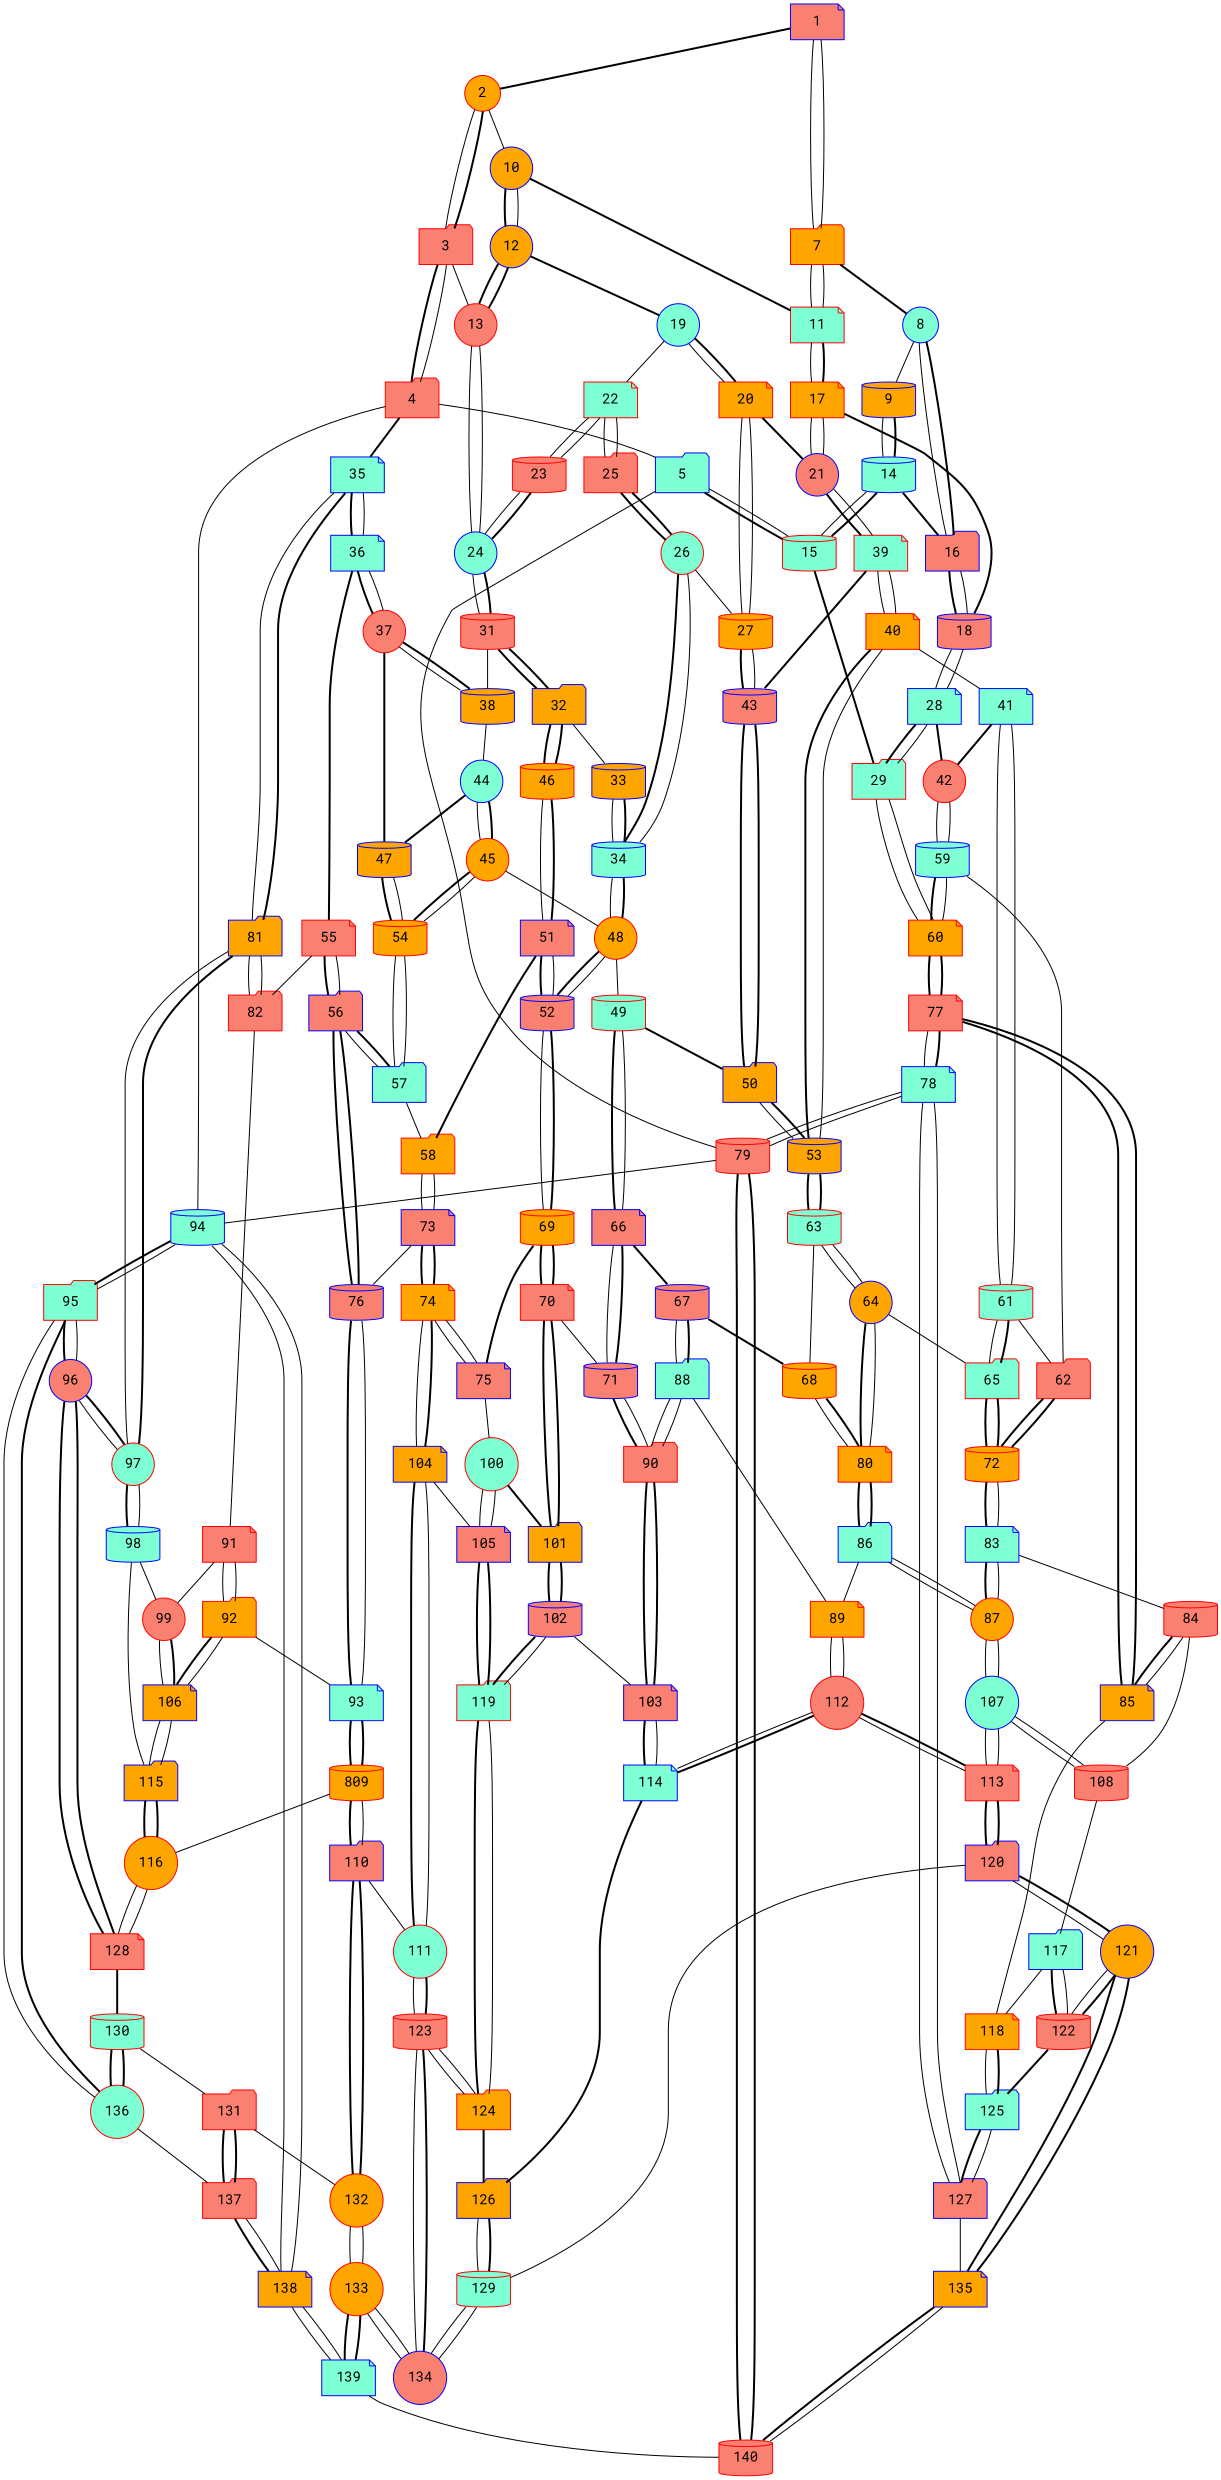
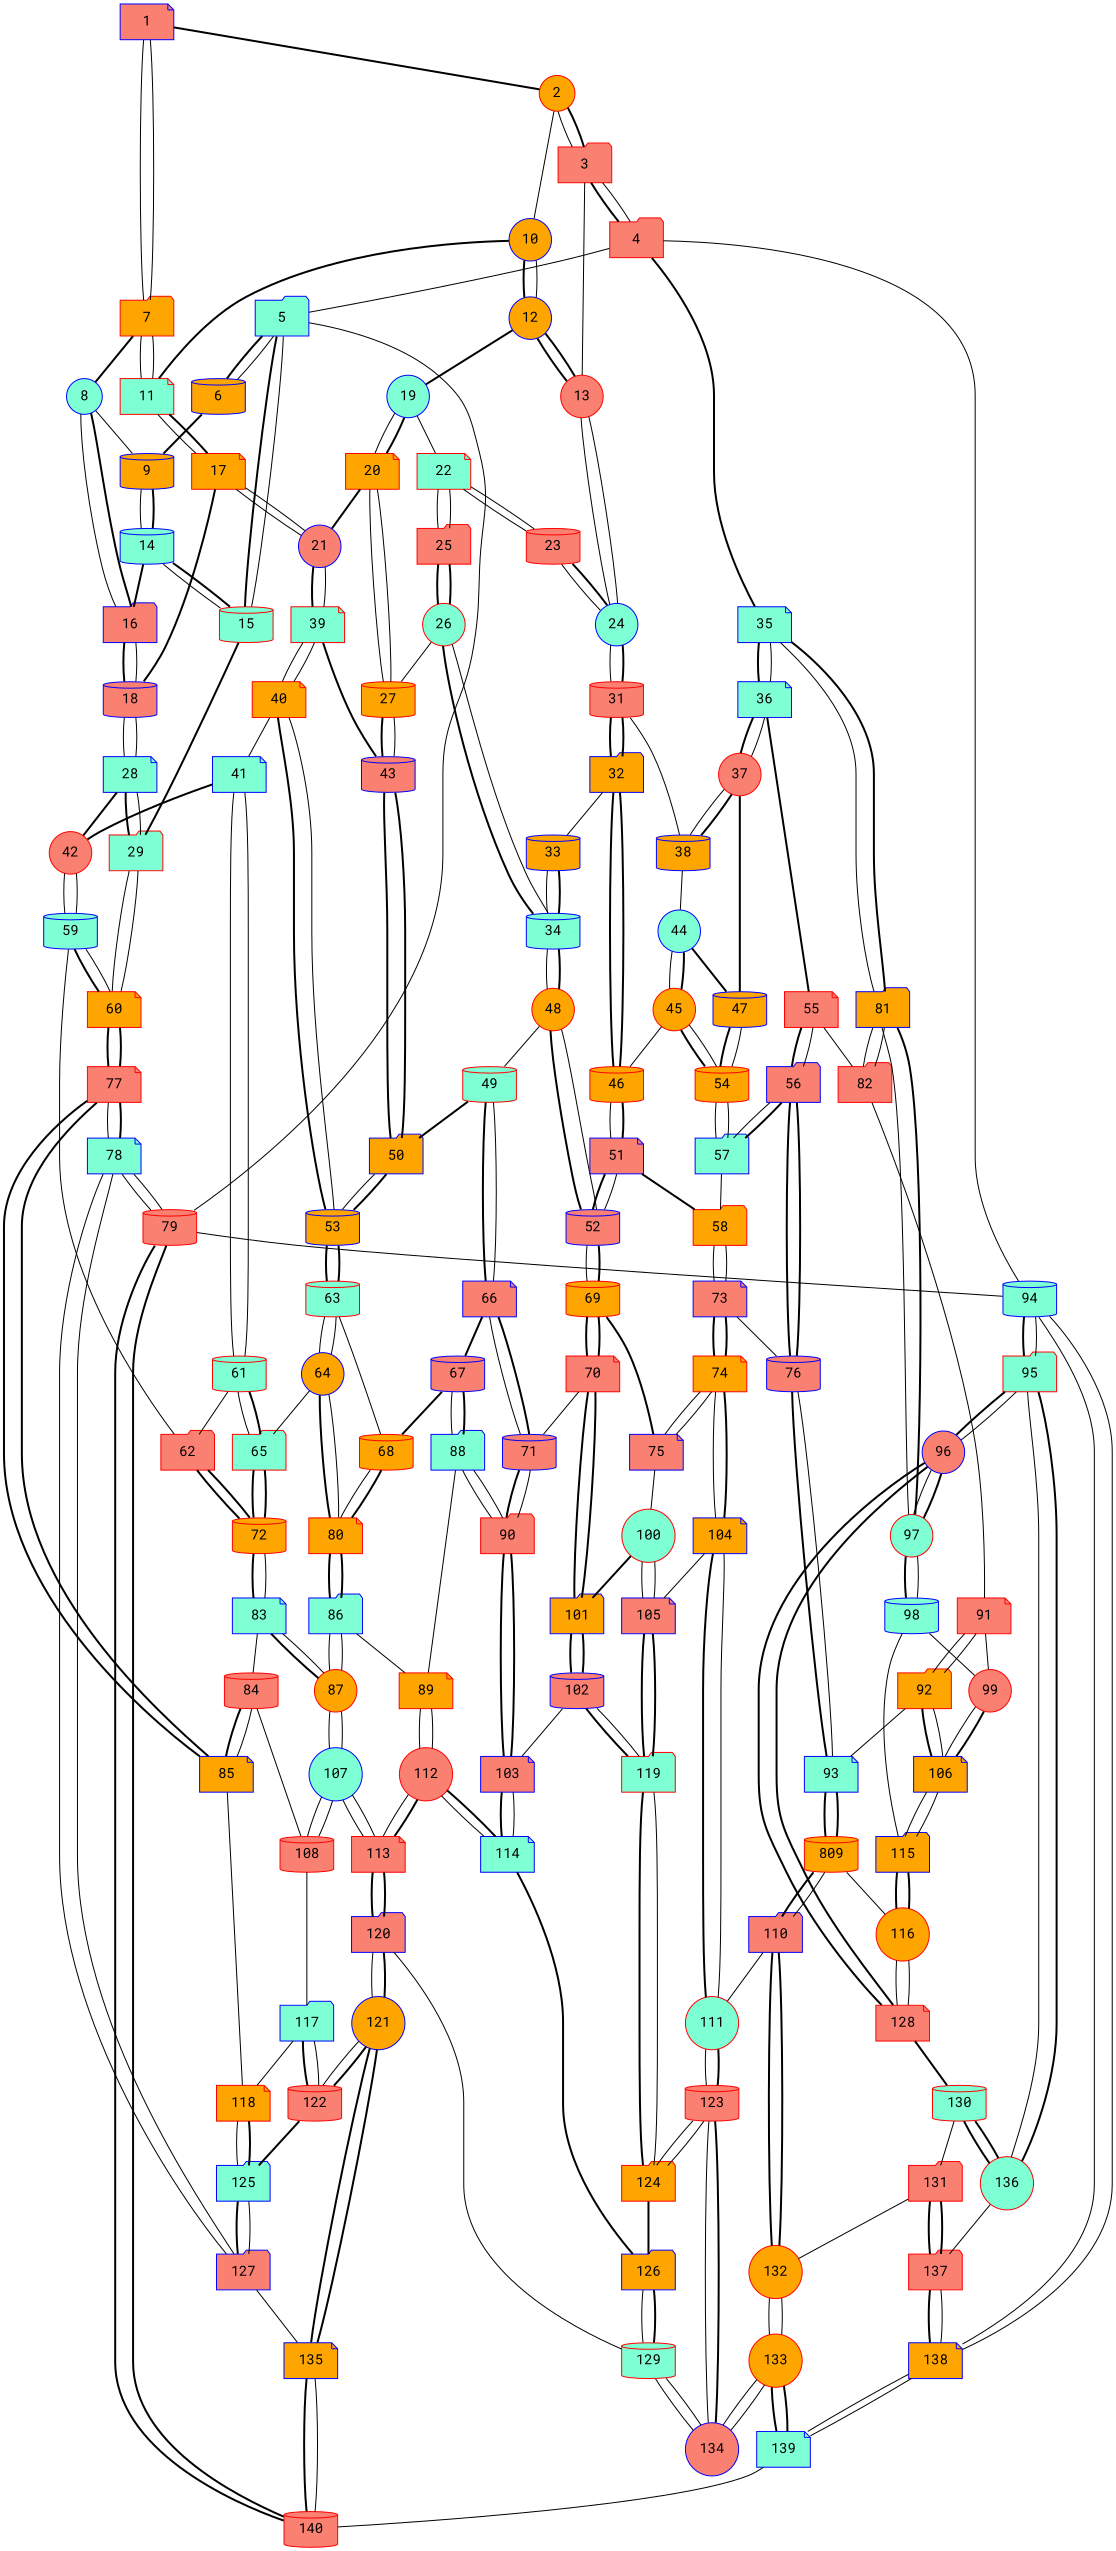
node "6": added
edge "45" -- "48": now "45" -- "46"
